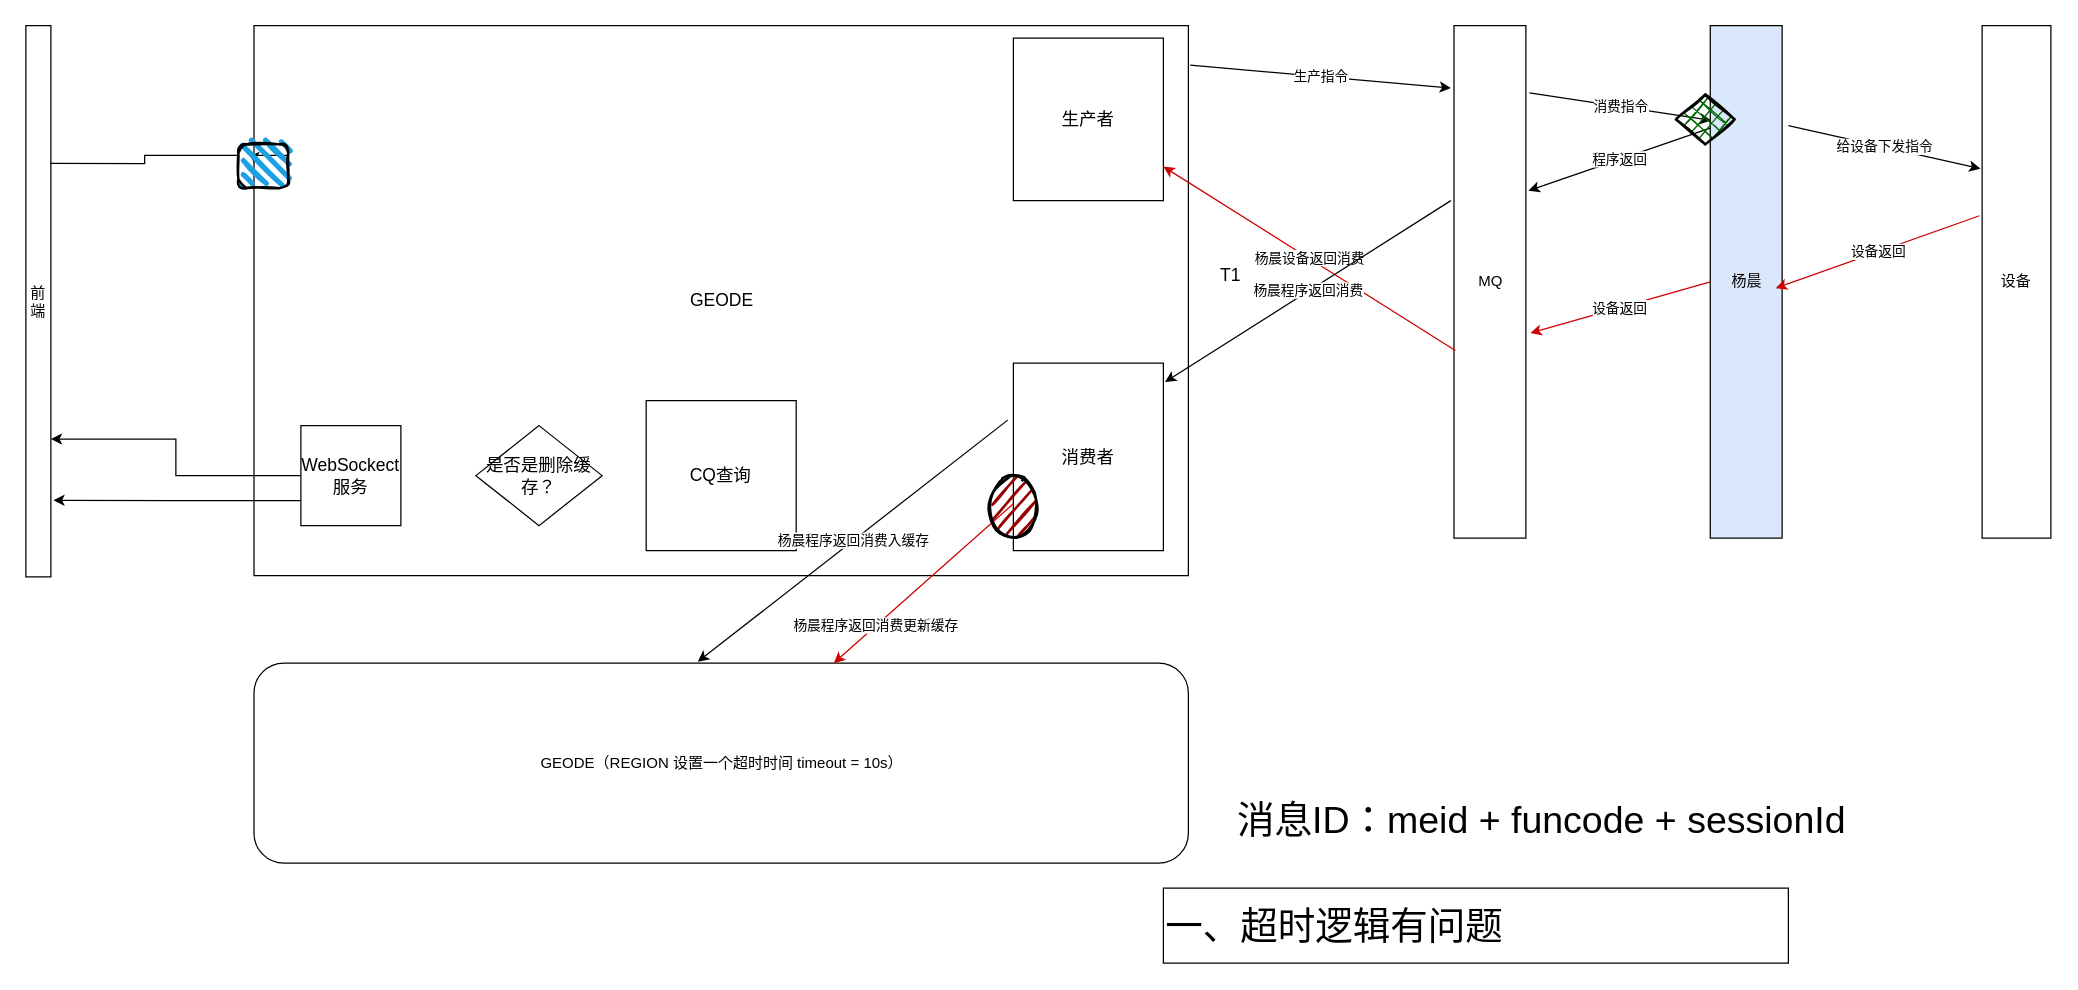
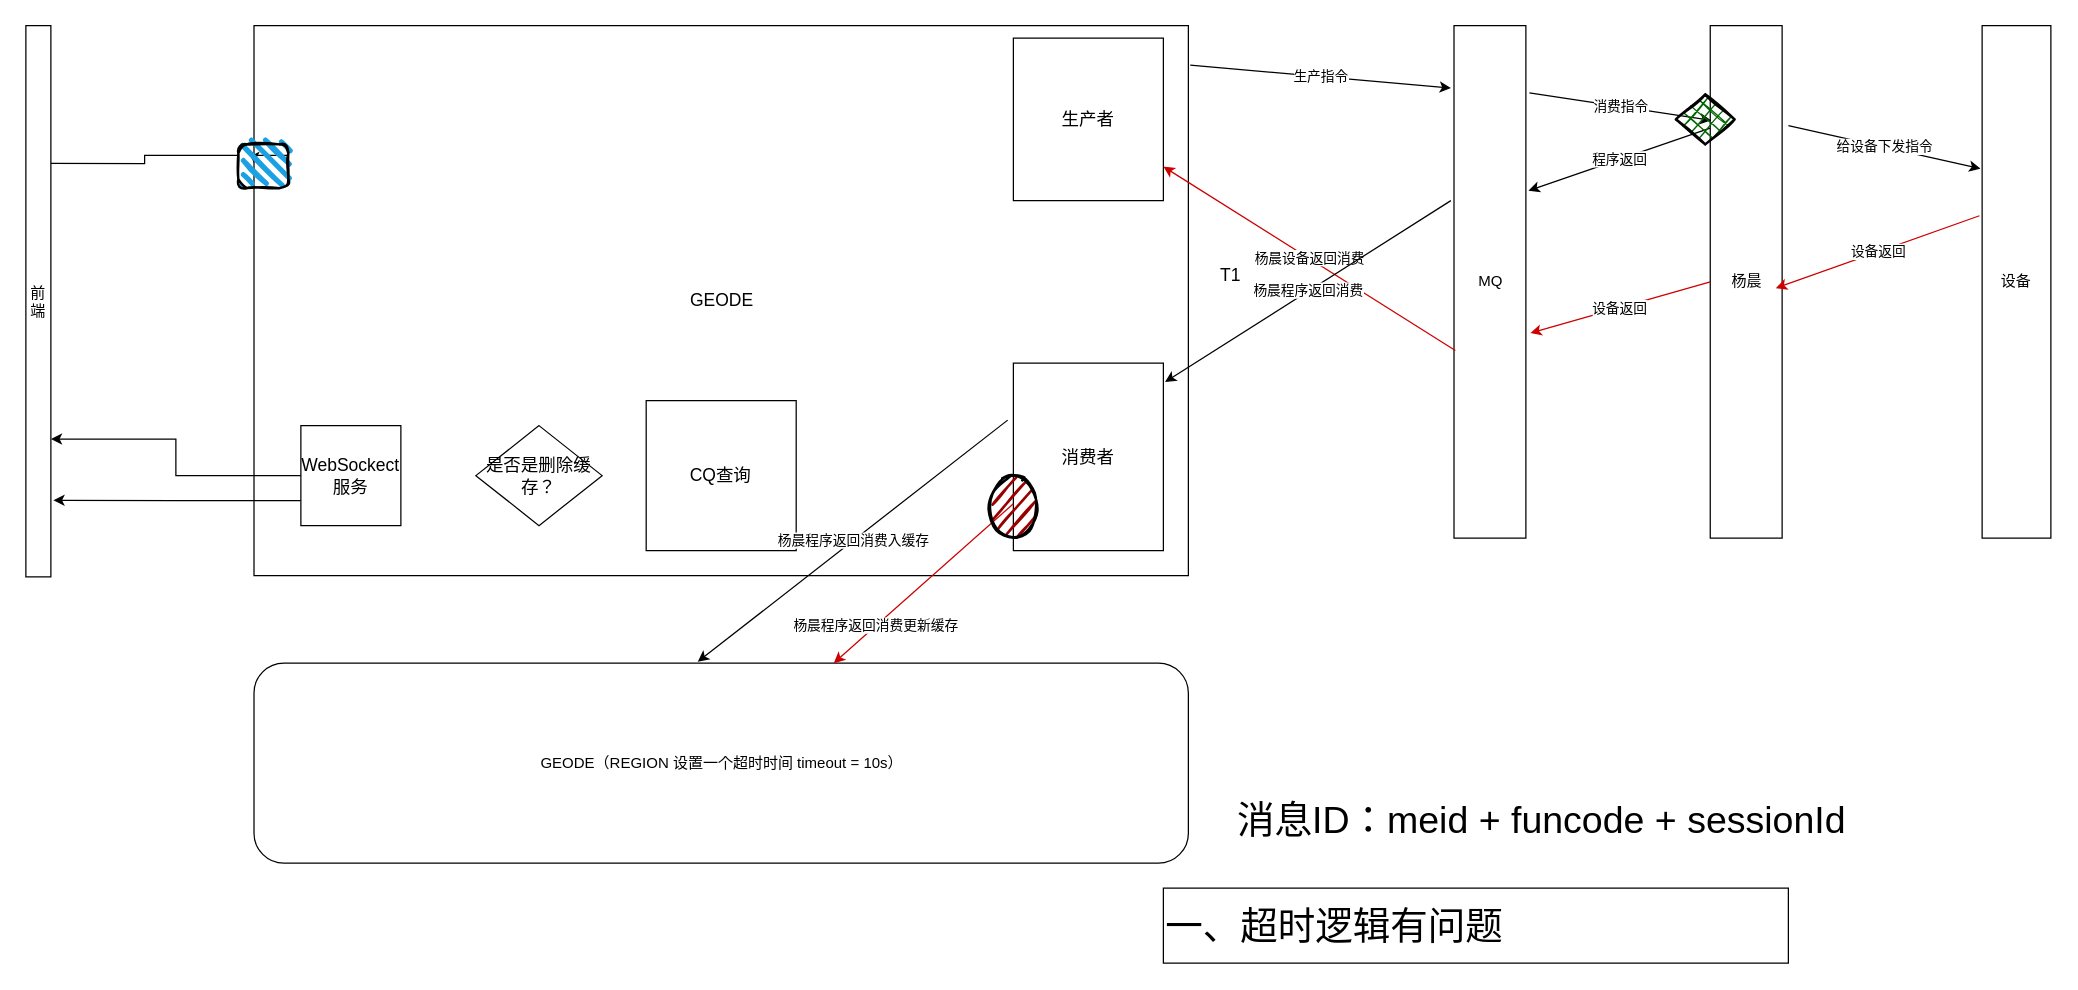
node "杨晨": fillcolor #dae8fc -> #ffffff
